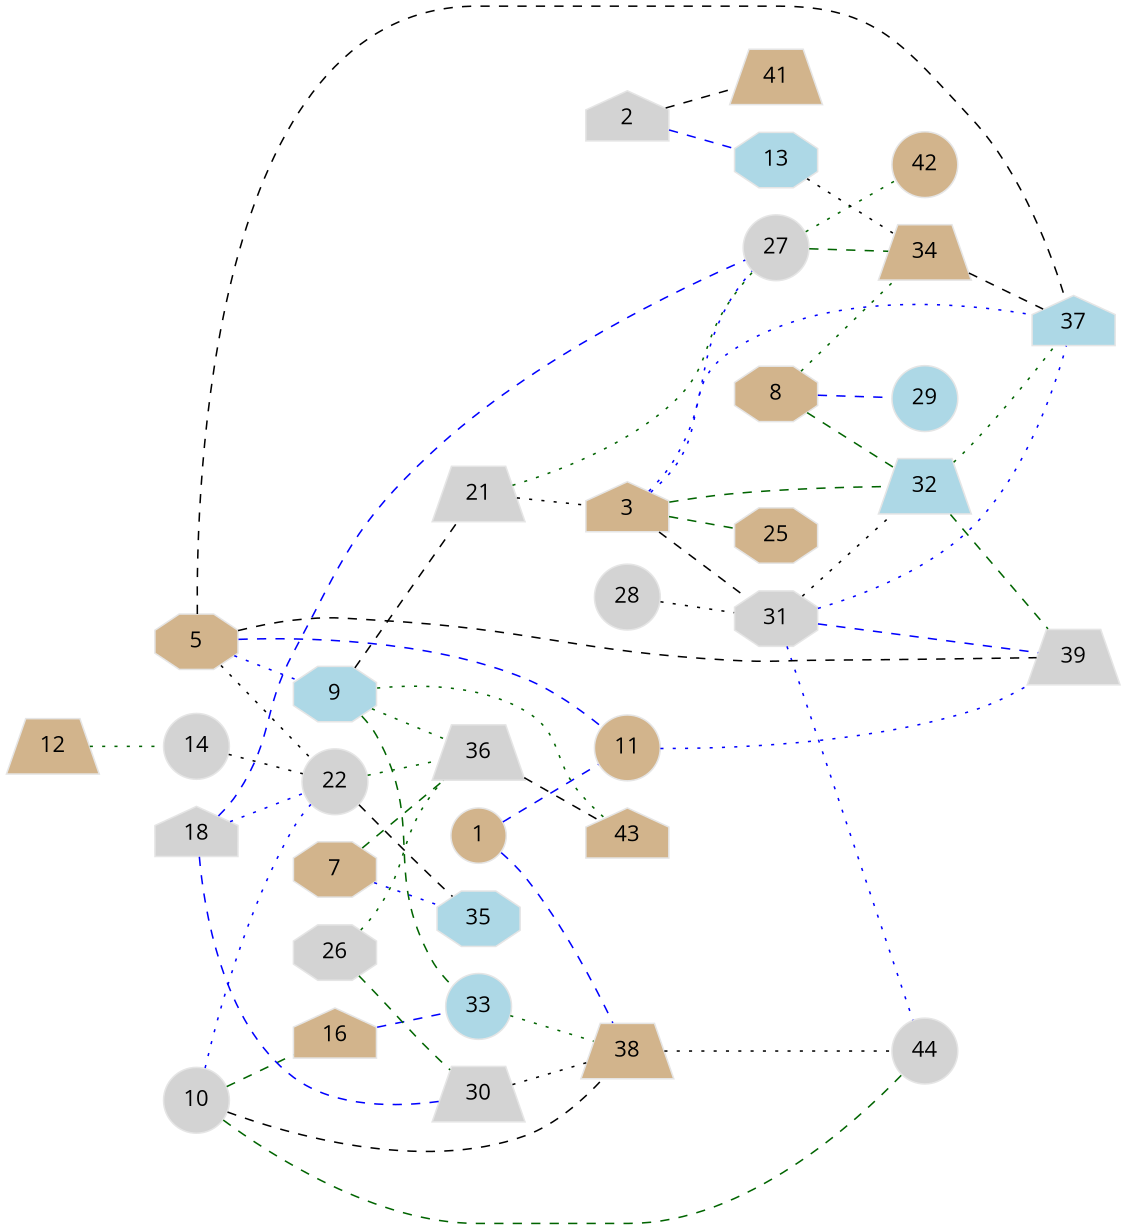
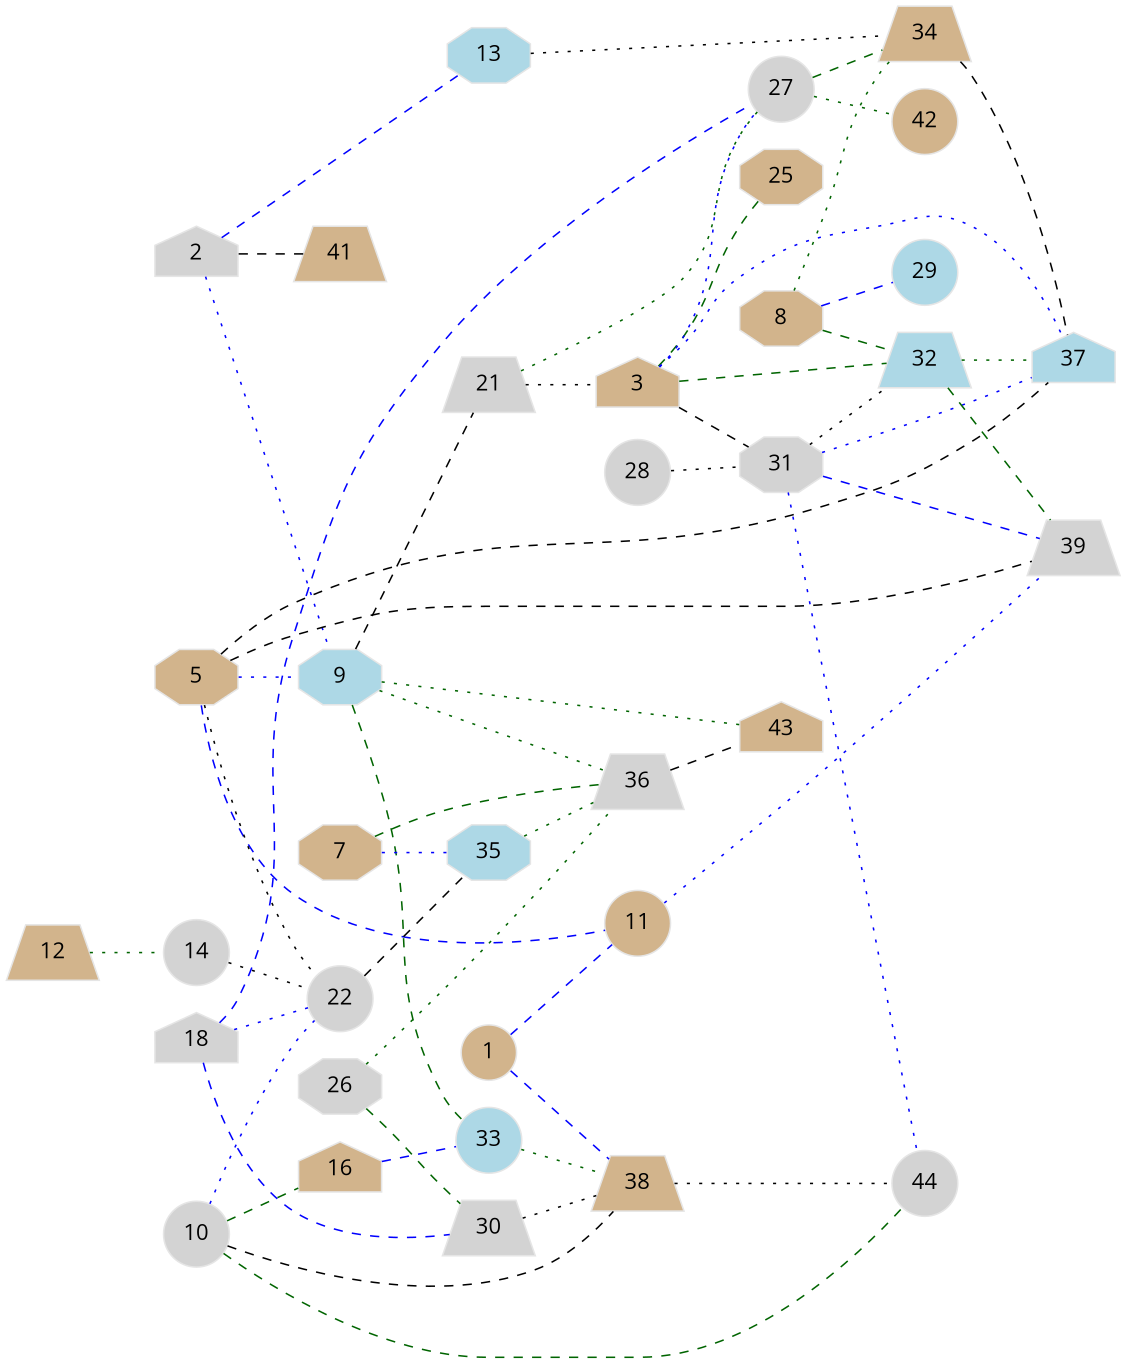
edge "2" -- "9": added
edge "36" -- "22": now "36" -- "35"
